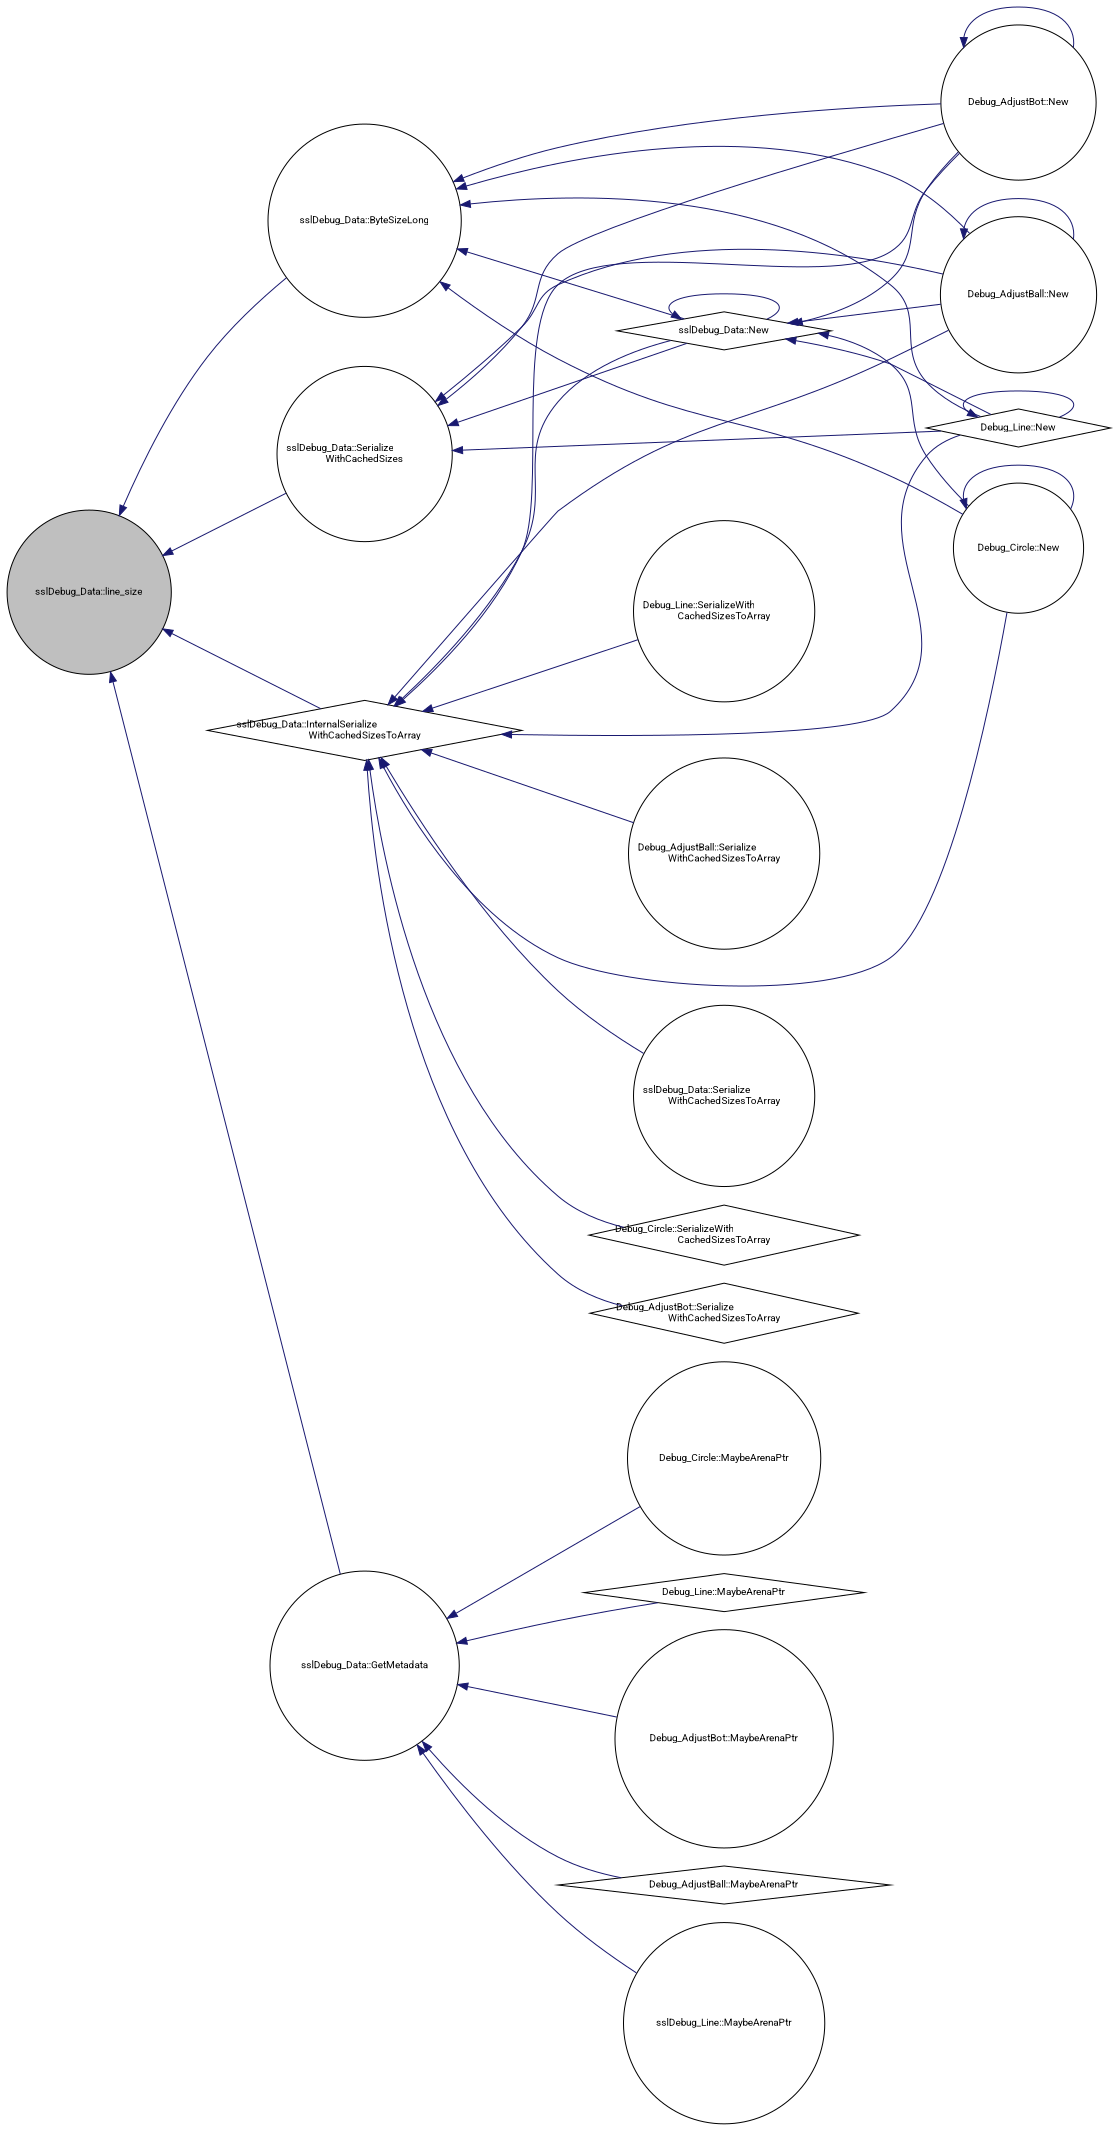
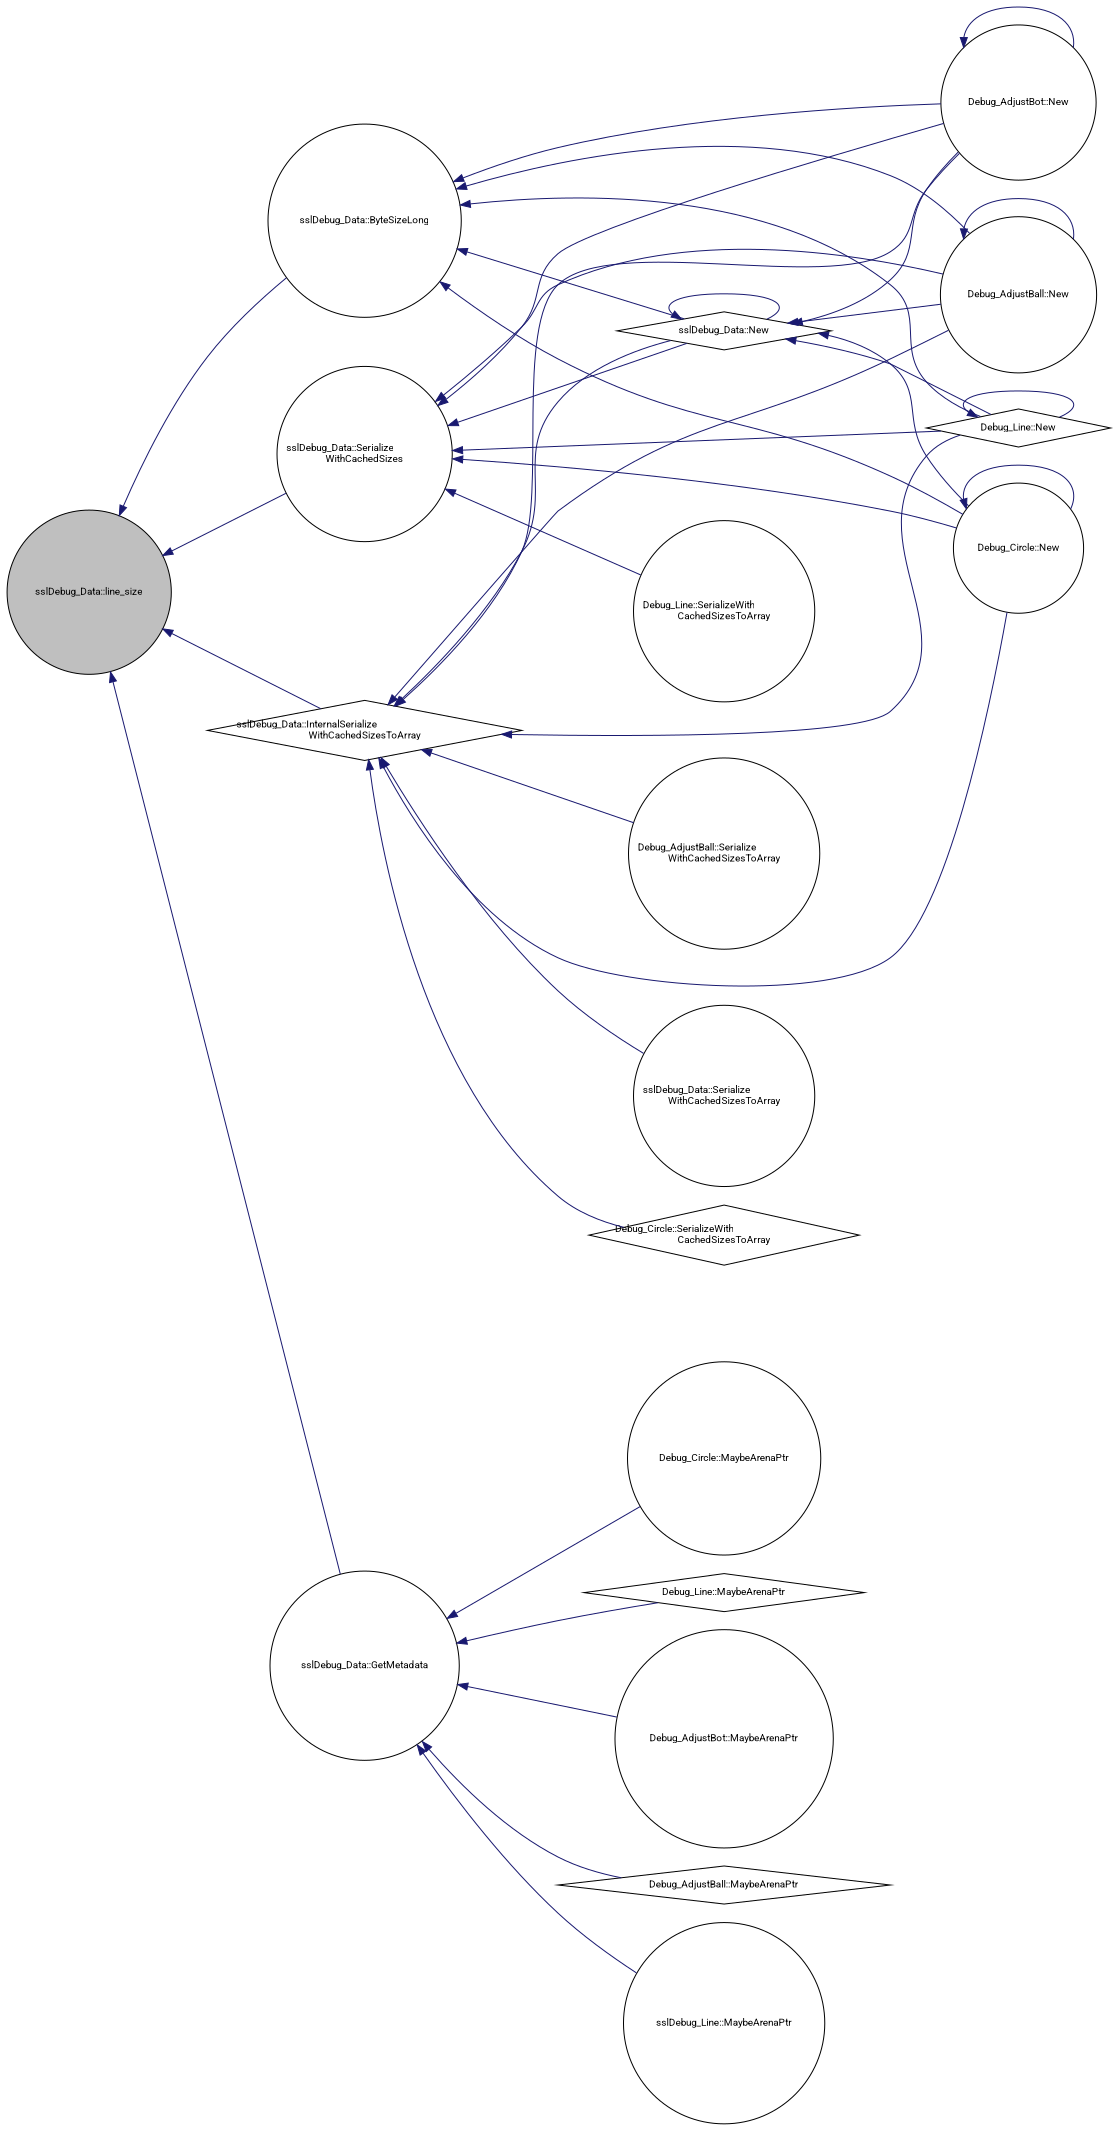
edge "Debug_Circle::New" -> "sslDebug_Data::Serialize WithCachedSizes": added
edge "Debug_Line::SerializeWith CachedSizesToArray" -> "sslDebug_Data::InternalSerialize WithCachedSizesToArray": now "Debug_Line::SerializeWith CachedSizesToArray" -> "sslDebug_Data::Serialize WithCachedSizes"
node "Debug_AdjustBot::Serialize WithCachedSizesToArray": removed
